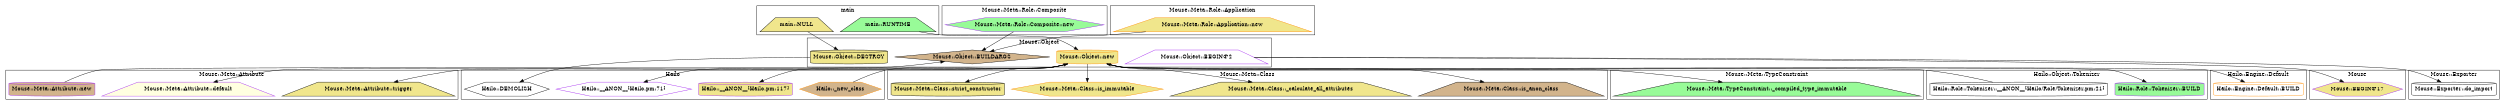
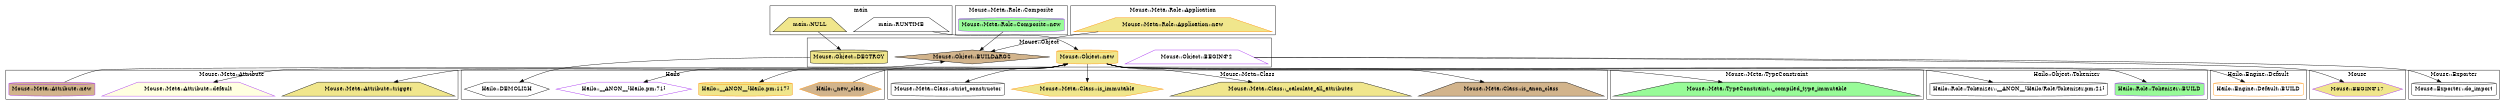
node "main::RUNTIME": fillcolor palegreen -> white
node "Mouse::Meta::Role::Composite::new": shape hexagon -> cylinder
edge "Hailo::Role::Tokenizer::__ANON__[Hailo/Role/Tokenizer.pm:21]" -> "Mouse::Object::new": reversed
node "Hailo::__ANON__[Hailo.pm:117]": color purple -> darkorange
node "Mouse::Meta::Class::strict_constructor": fillcolor khaki -> white
